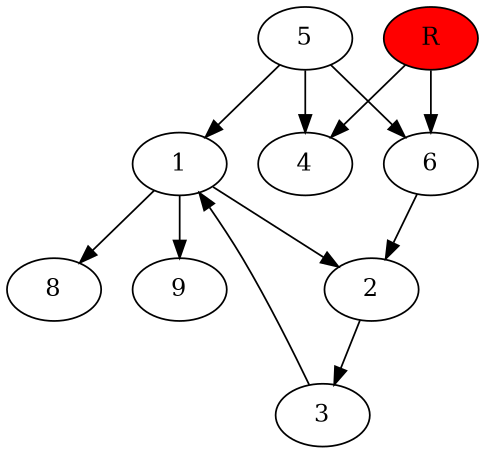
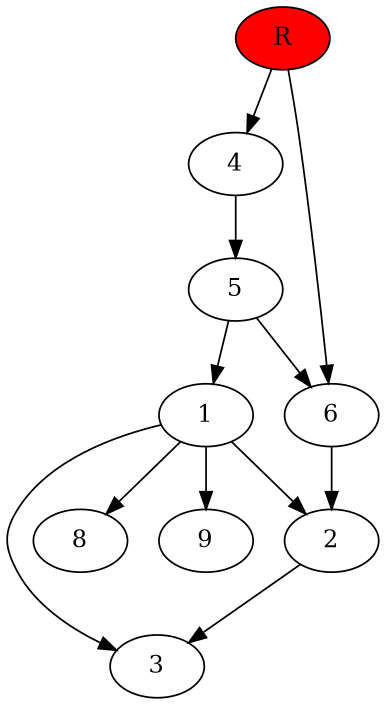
edge "5" -> "4": reversed
edge "3" -> "1": reversed
